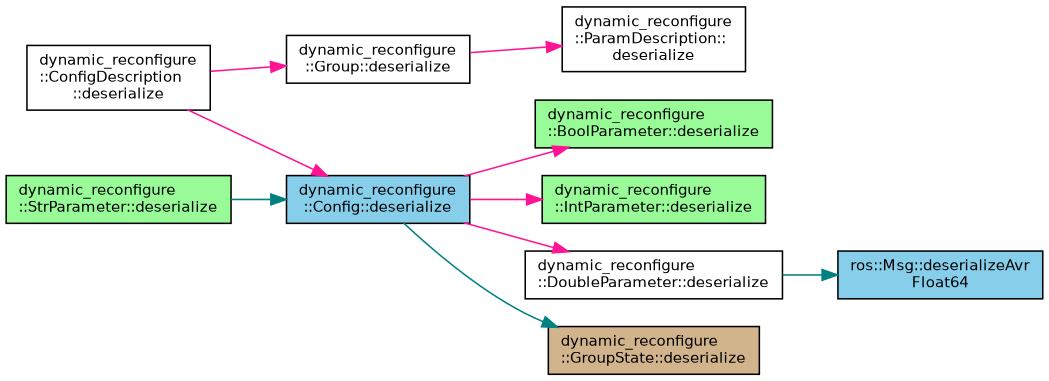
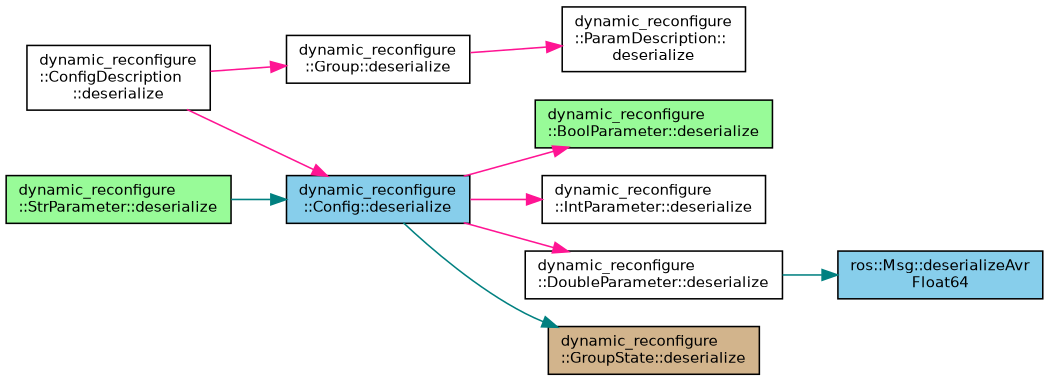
node "dynamic_reconfigure ::IntParameter::deserialize": fillcolor palegreen -> white
